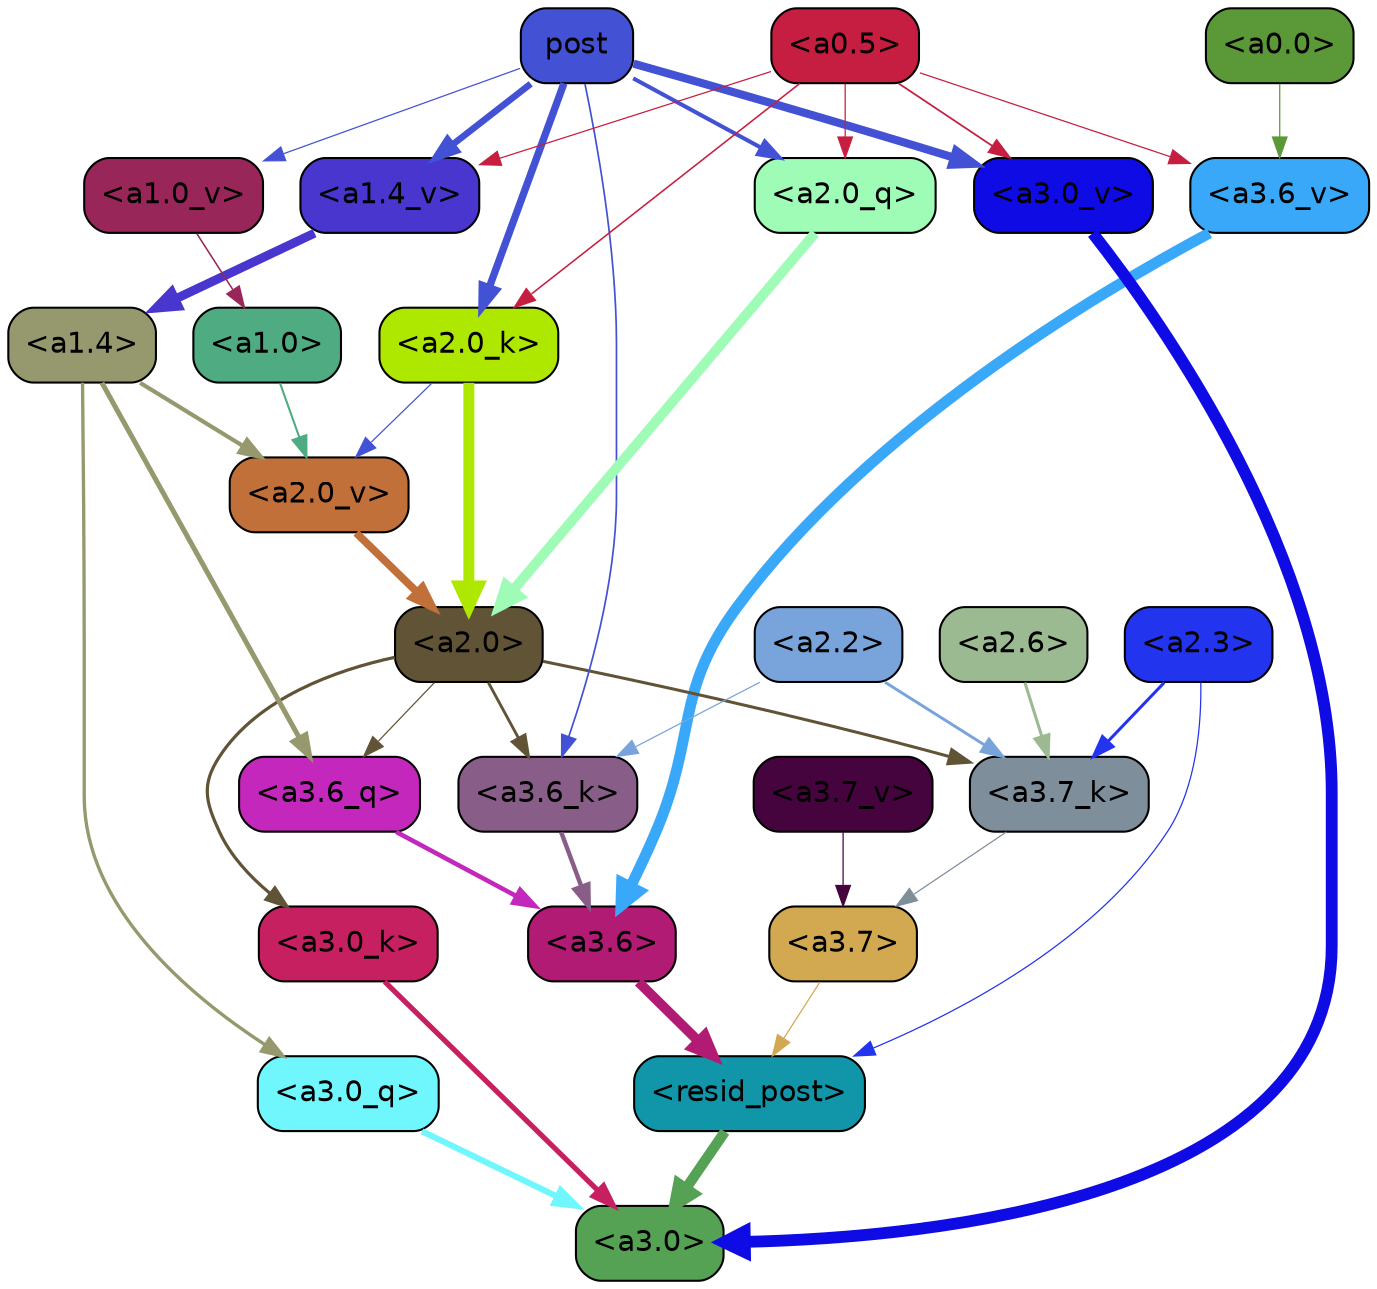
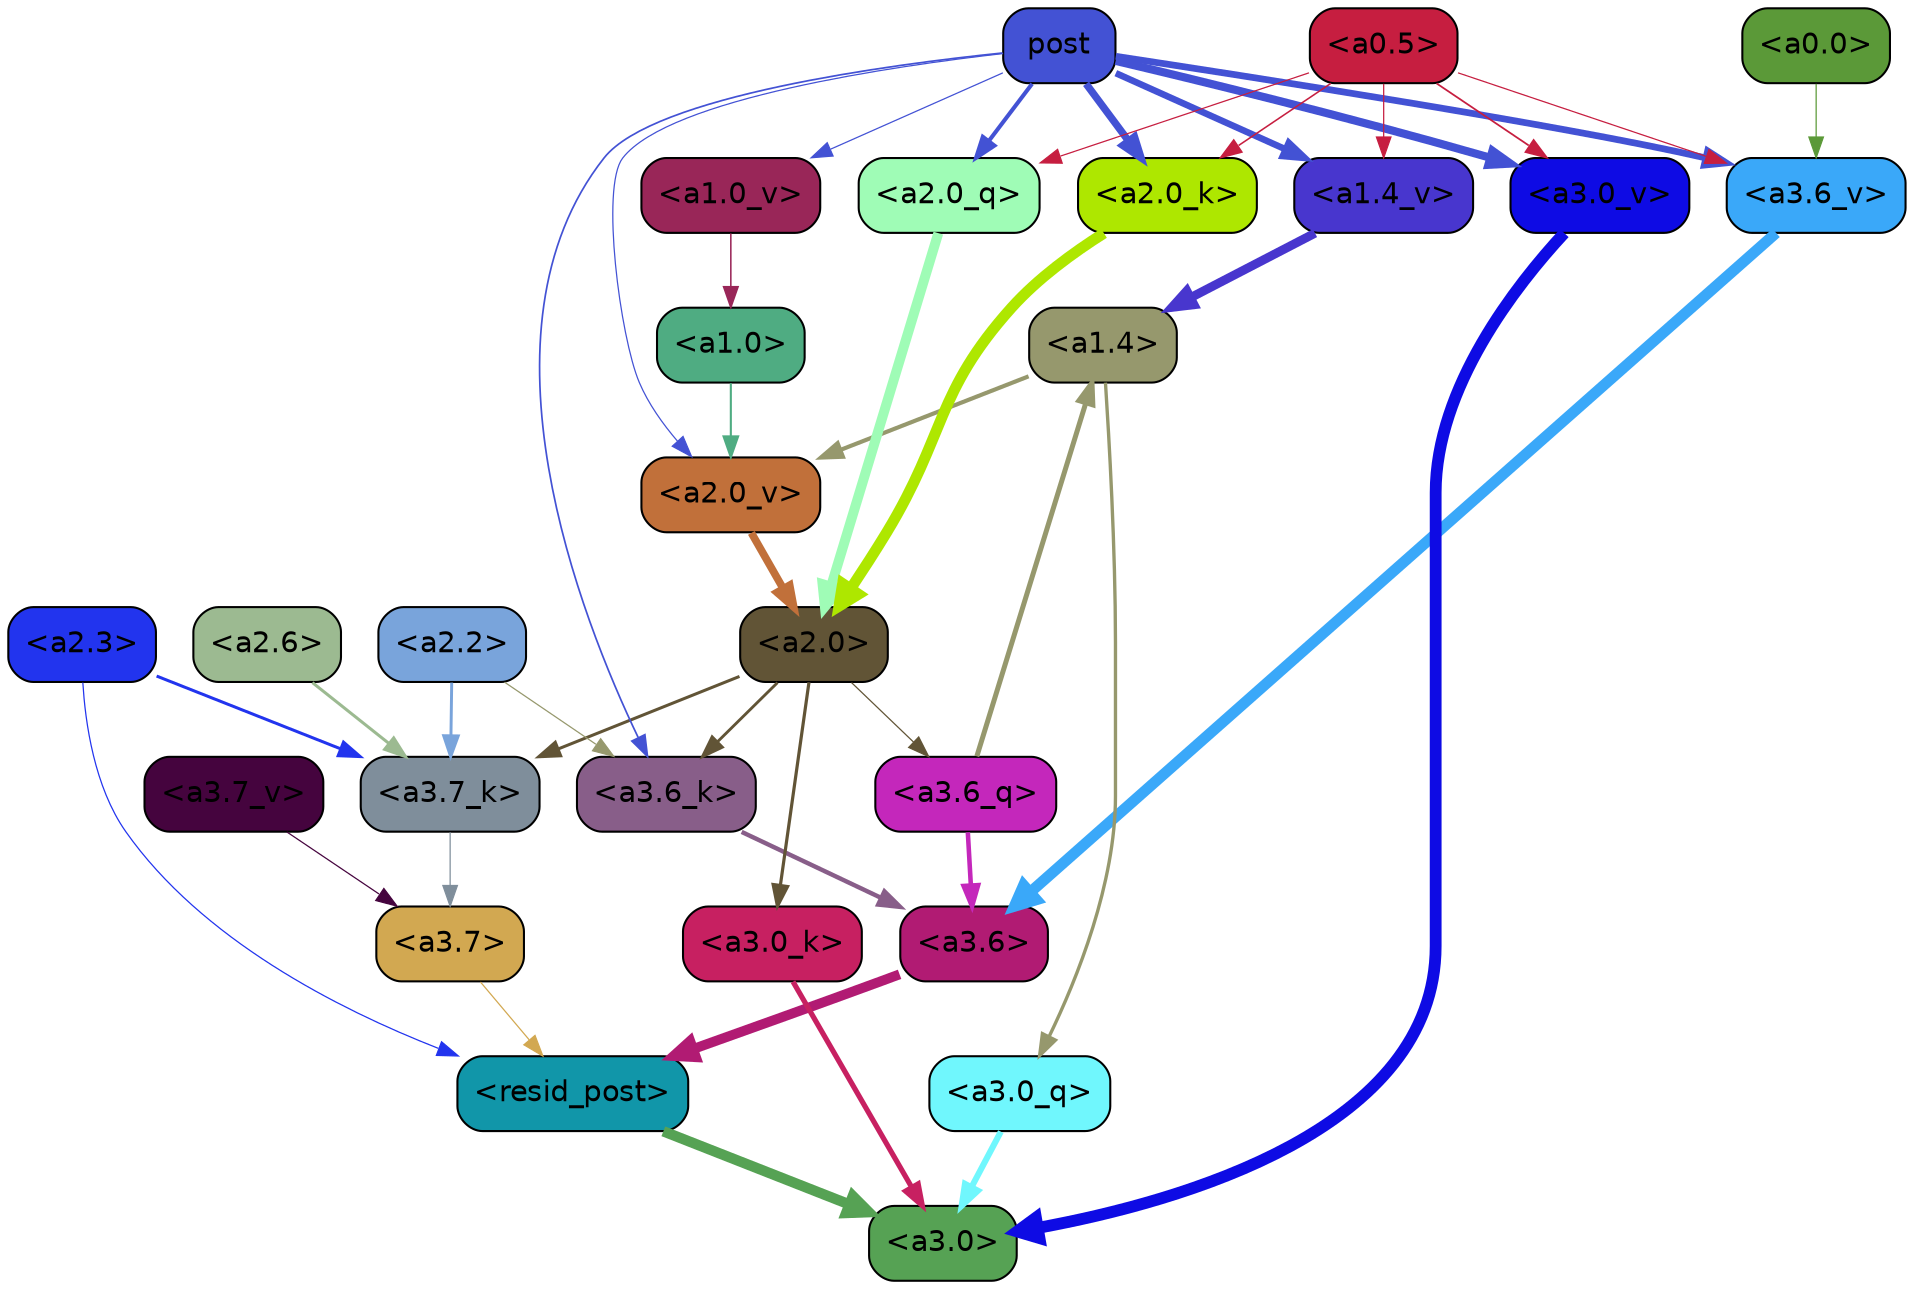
edge "post" -> "<a3.6_v>": added
edge "<a2.0_k>" -> "<a2.0_v>": now "post" -> "<a2.0_v>"
edge "<a1.4>" -> "<a3.6_q>": reversed
edge "<a2.2>" -> "<a3.6_k>": color #79a4db -> #96986d
